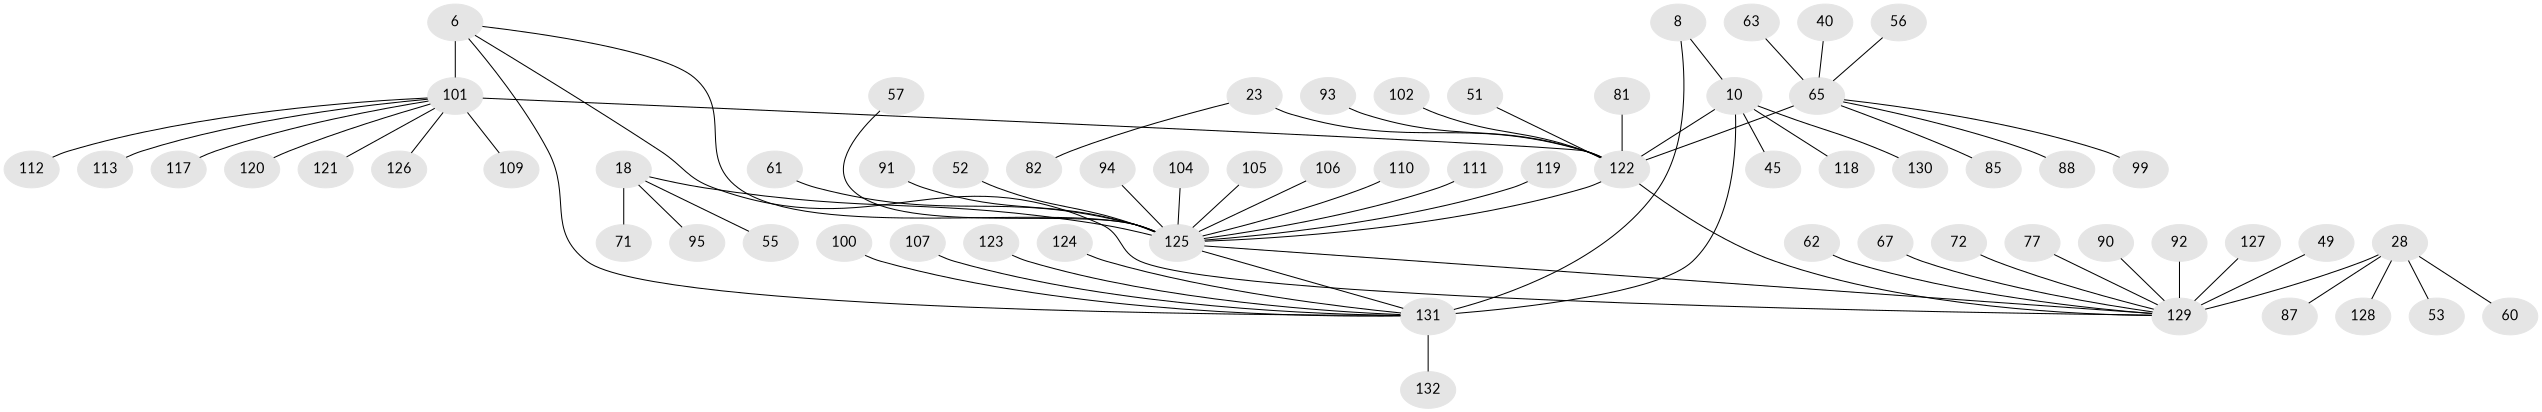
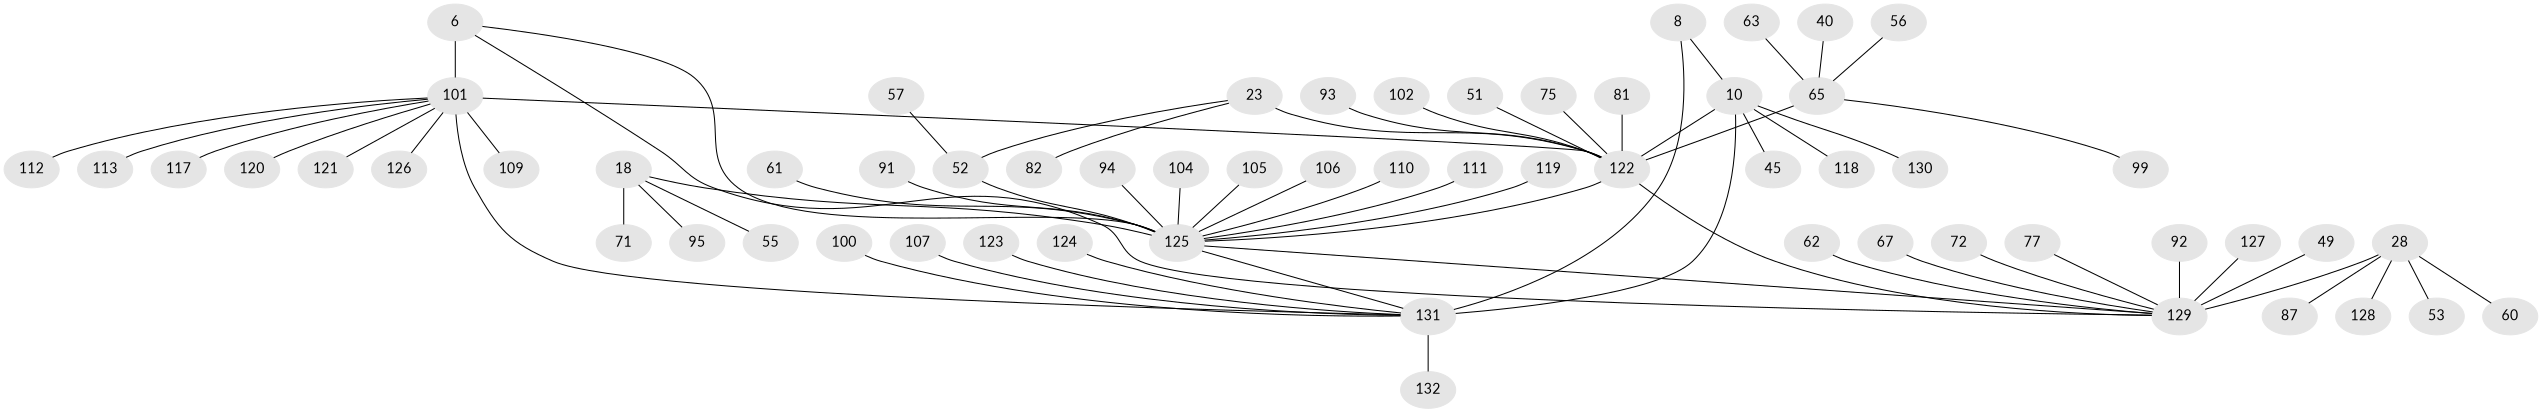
node "75": added
edge "23" -- "52": added
node "85": removed
node "88": removed
edge "57" -- "125": now "57" -- "52"
node "90": removed
edge "6" -- "131": now "101" -- "131"
